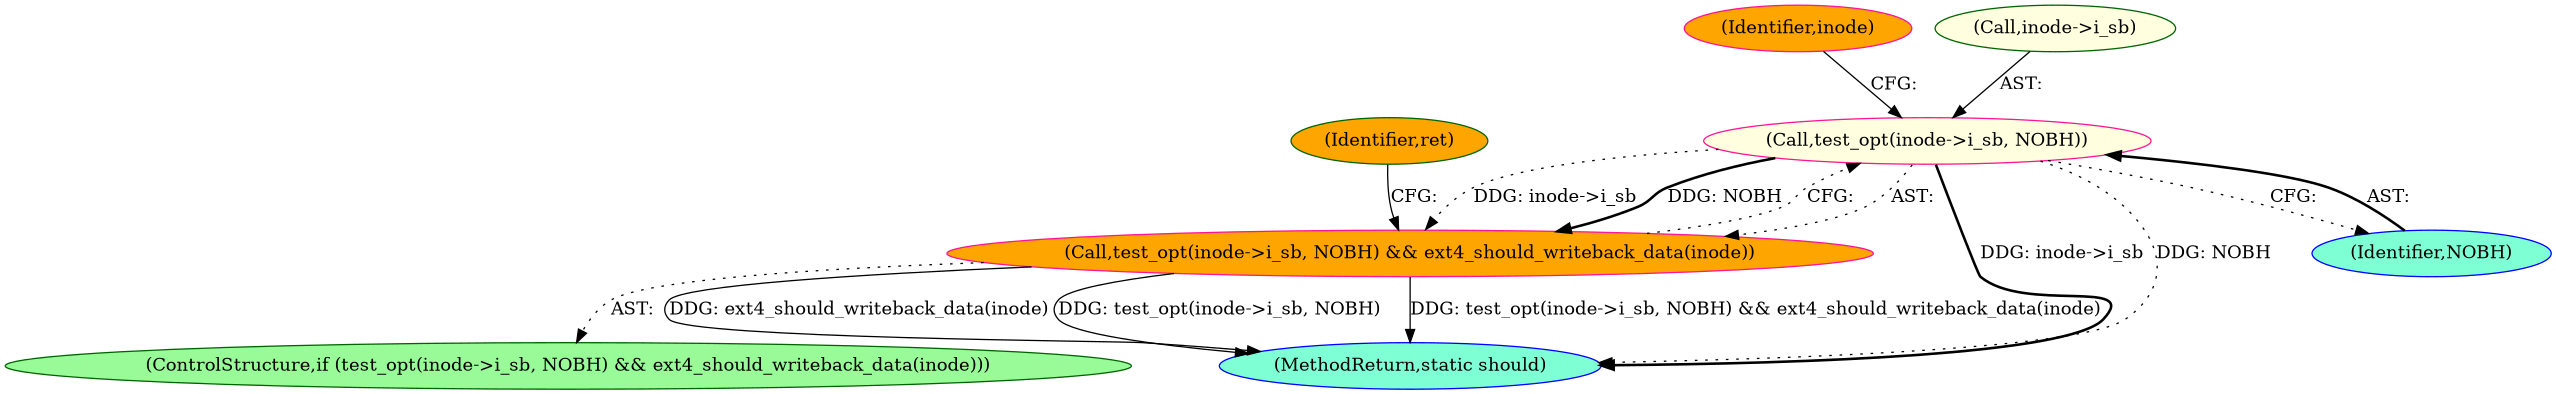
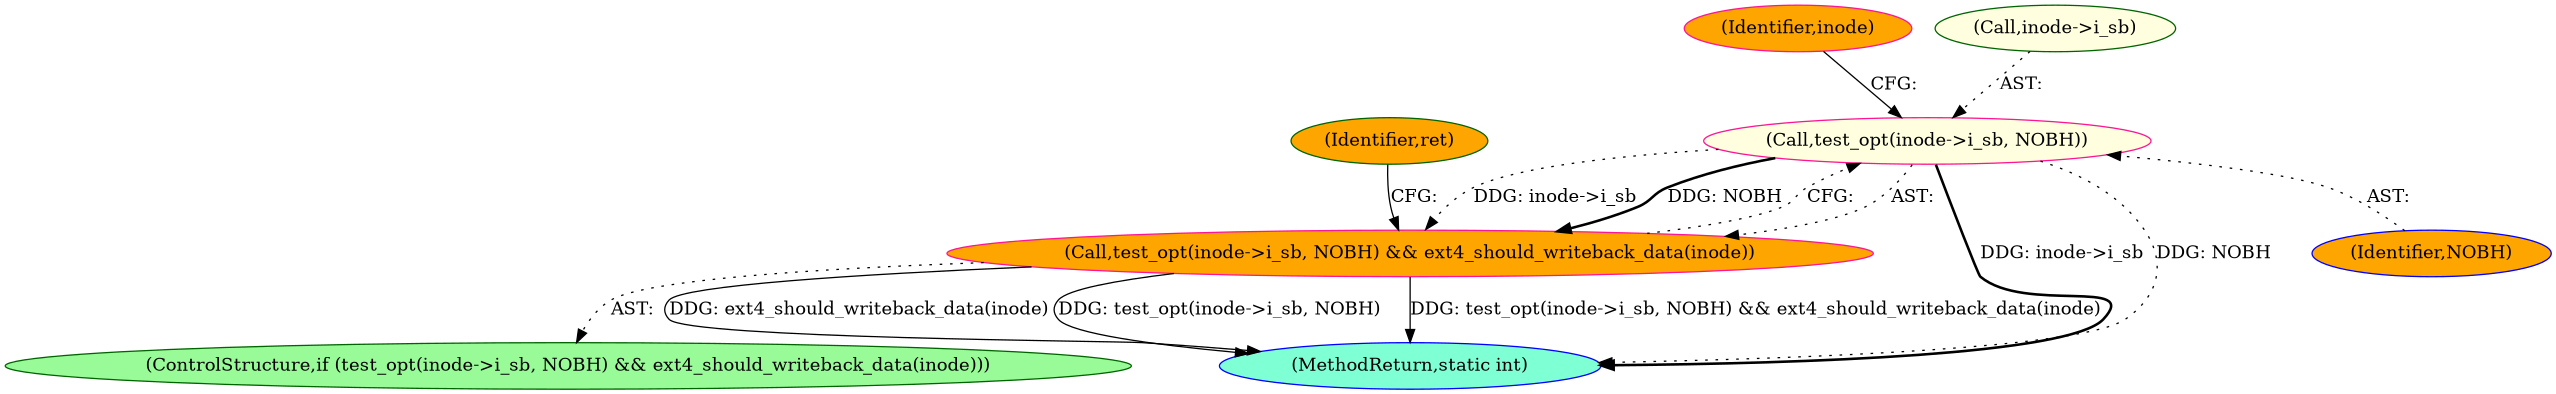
edge "(Call,inode->i_sb)" -> "(Call,test_opt(inode->i_sb, NOBH))": style solid -> dotted
edge "(Identifier,NOBH)" -> "(Call,test_opt(inode->i_sb, NOBH))": style bold -> dotted
edge "(Call,test_opt(inode->i_sb, NOBH))" -> "(Identifier,NOBH)": removed, label "CFG:"
node "(Identifier,NOBH)": fillcolor aquamarine -> orange
node "(MethodReturn,static should)": label "(MethodReturn,static should)" -> "(MethodReturn,static int)"
